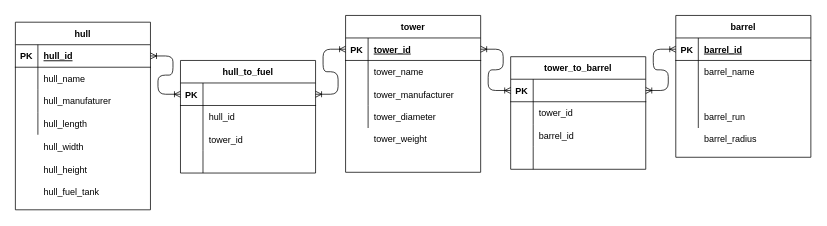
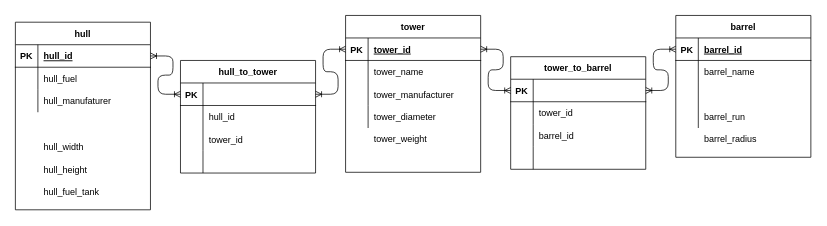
node "hull_to_fuel": label "hull_to_fuel" -> "hull_to_tower"
node "hull_name": label "hull_name" -> "hull_fuel"
node "hull_length": removed
